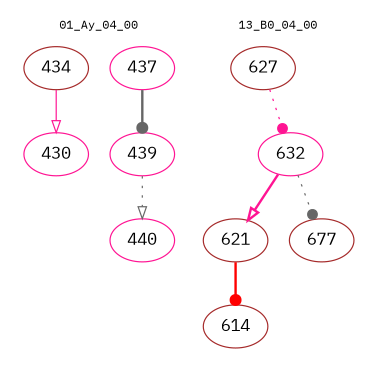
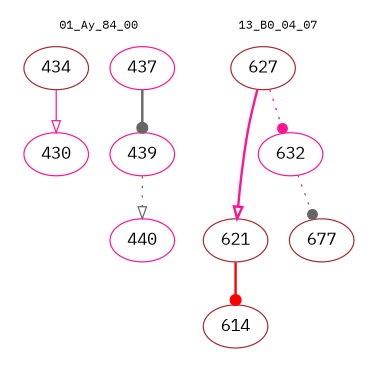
cluster "01_Ay_04_00": label "01_Ay_04_00" -> "01_Ay_84_00"
cluster "13_B0_04_00": label "13_B0_04_00" -> "13_B0_04_07"
edge "632" -> "621": now "627" -> "621"
